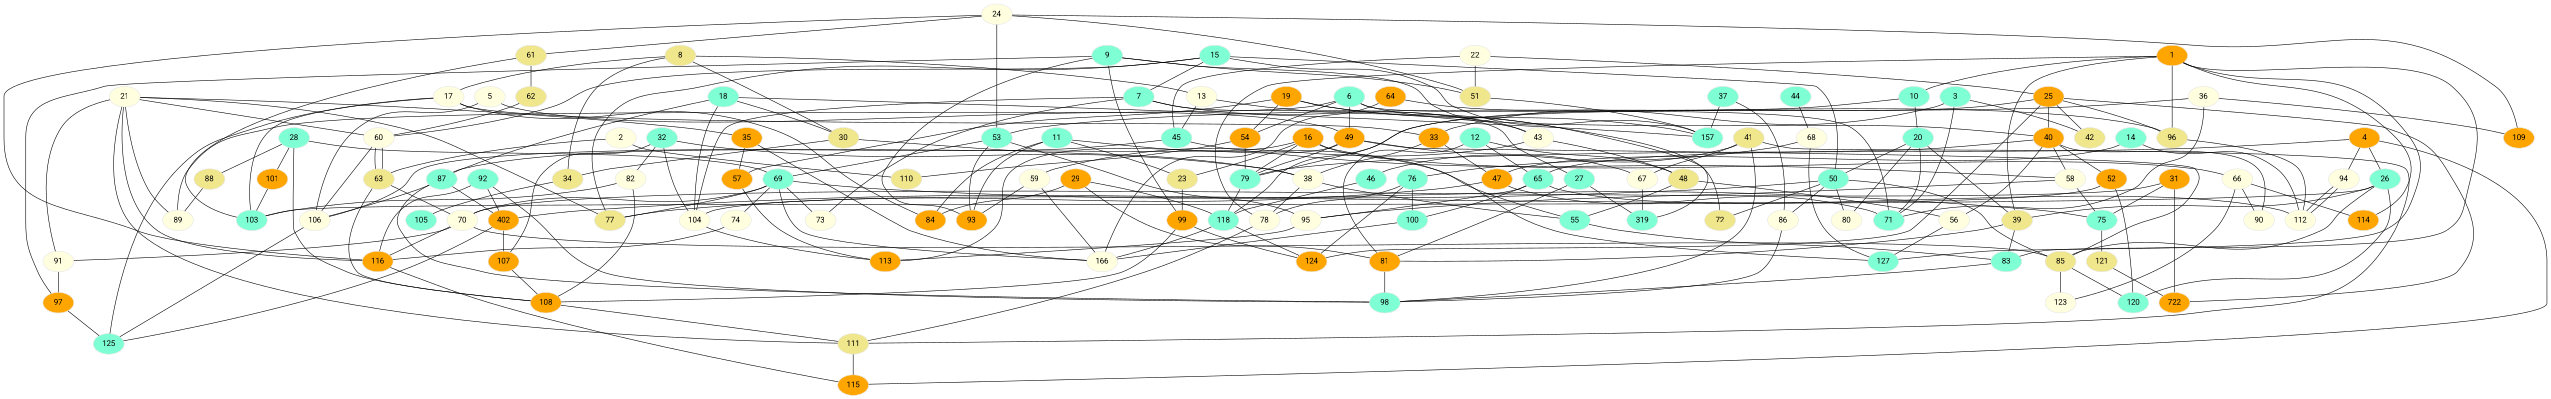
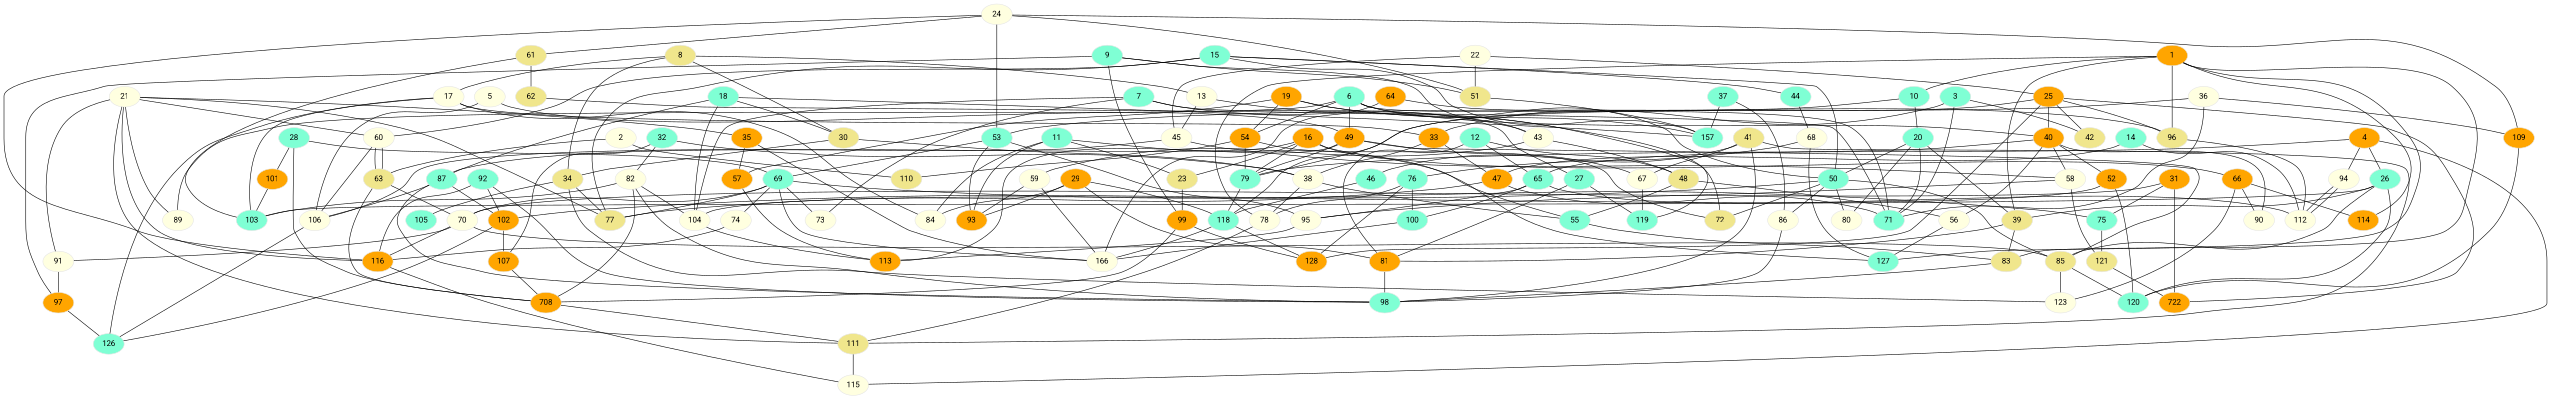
edge "15" -- "7": now "15" -- "44"
edge "62" -- "60": now "62" -- "71"
edge "9" -- "93": now "29" -- "93"
node "45": fillcolor aquamarine -> lightyellow
edge "6" -- "50": added
edge "54" -- "72": added
node "88": removed
node "66": fillcolor lightyellow -> orange
edge "32" -- "104": now "82" -- "104"
edge "34" -- "77": added
edge "58" -- "75": now "58" -- "121"
node "402": label "402" -> "102"
node "84": fillcolor orange -> lightyellow
node "319": label "319" -> "119"
node "124": label "124" -> "128"
node "83": fillcolor aquamarine -> khaki
edge "82" -- "98": added
edge "34" -- "123": added
edge "109" -- "120": added
node "108": label "108" -> "708"
node "125": label "125" -> "126"
node "115": fillcolor orange -> lightyellow
